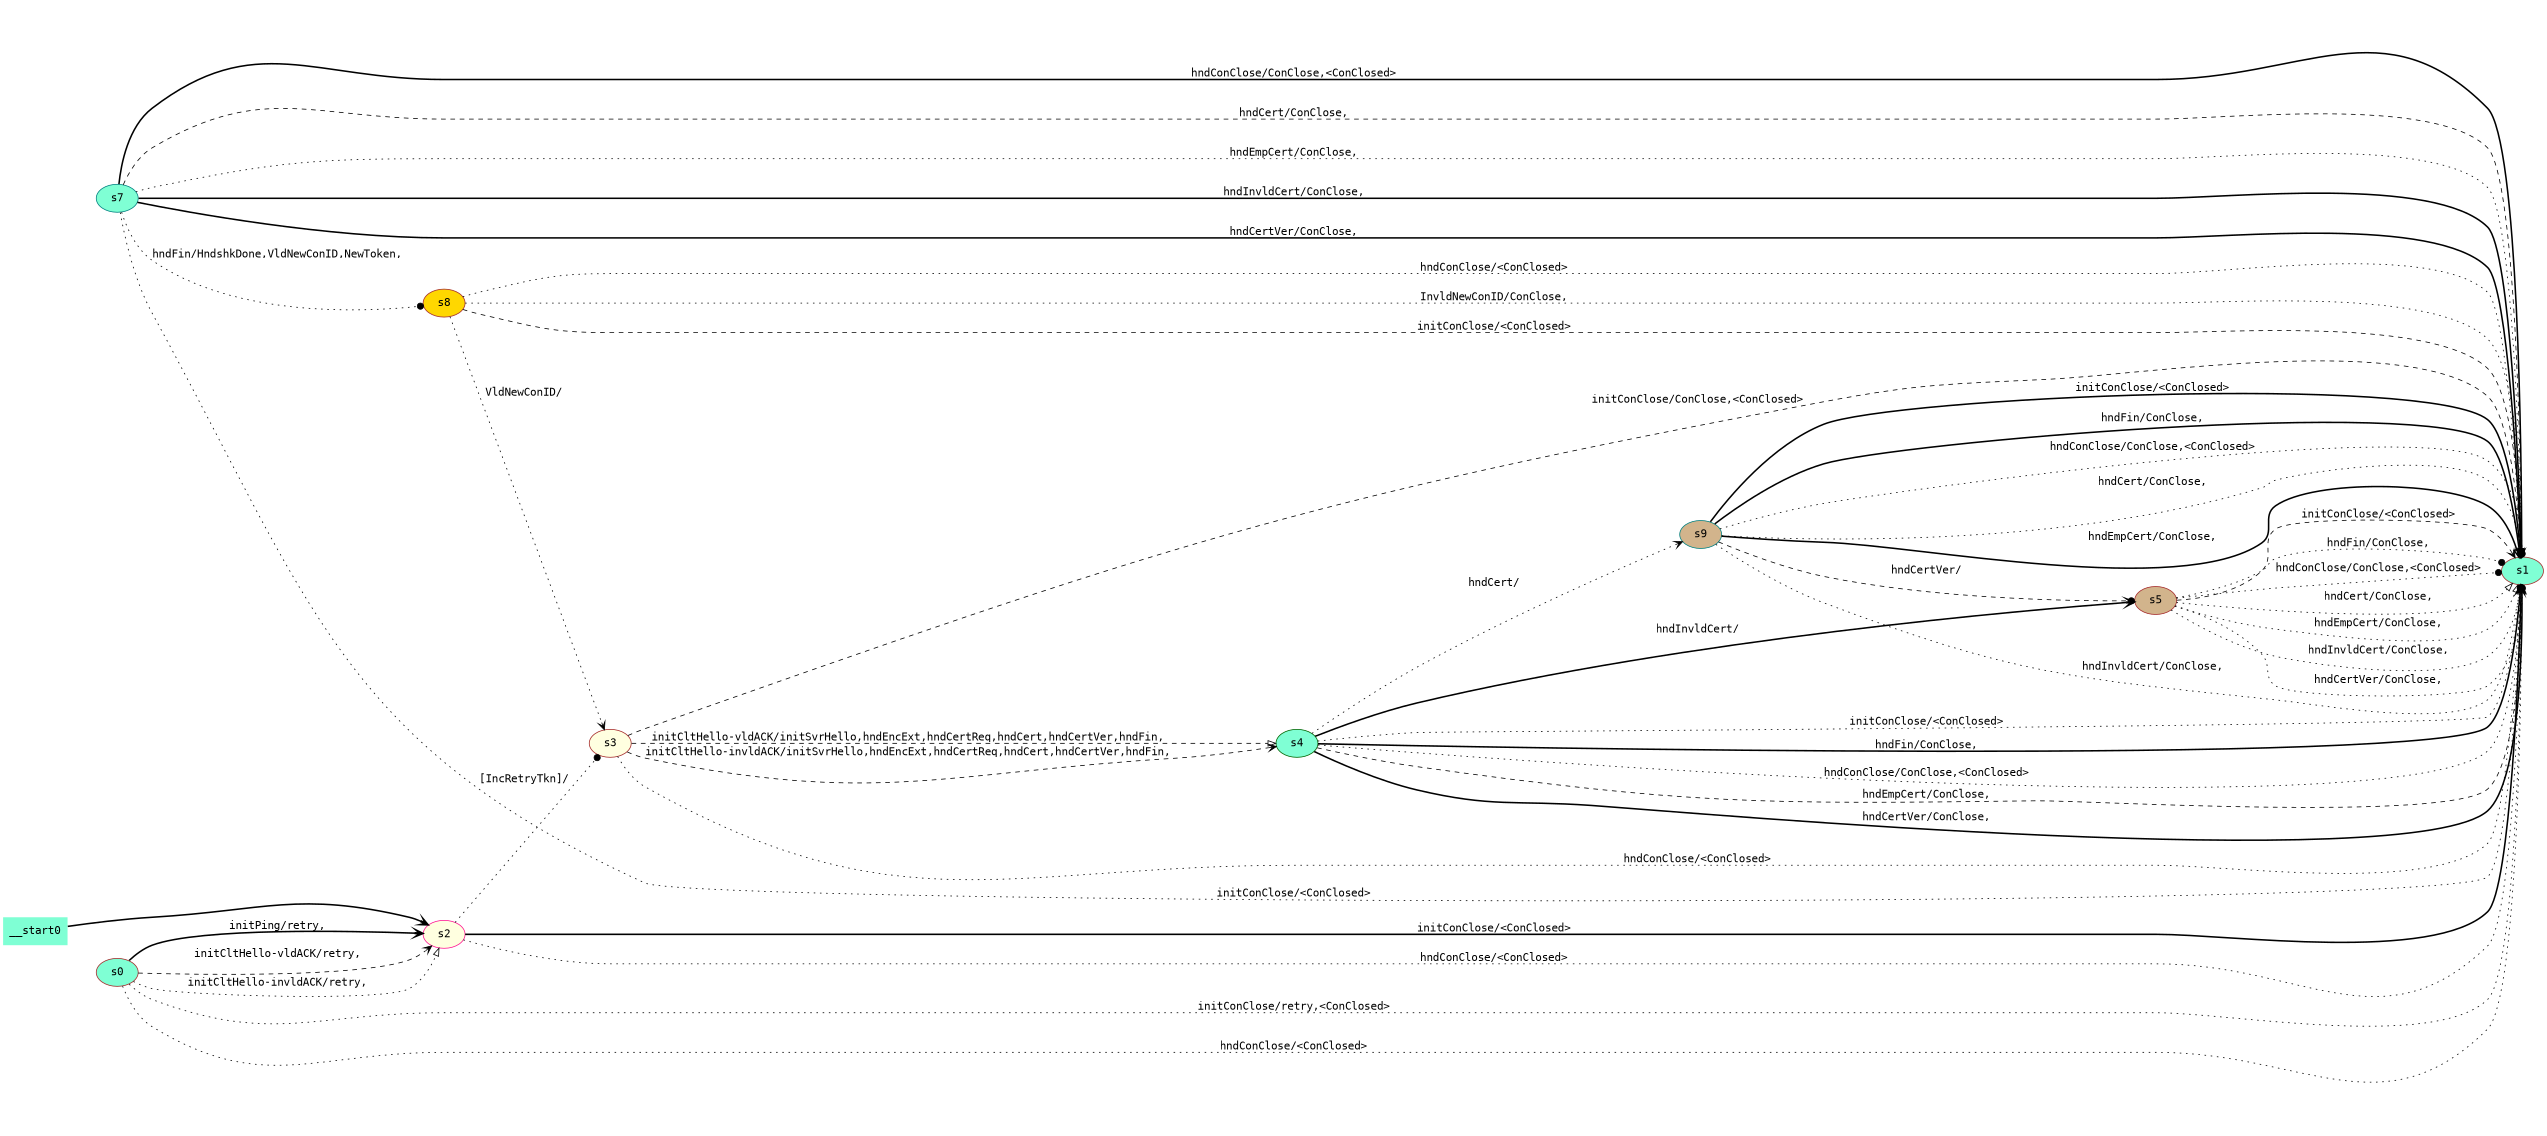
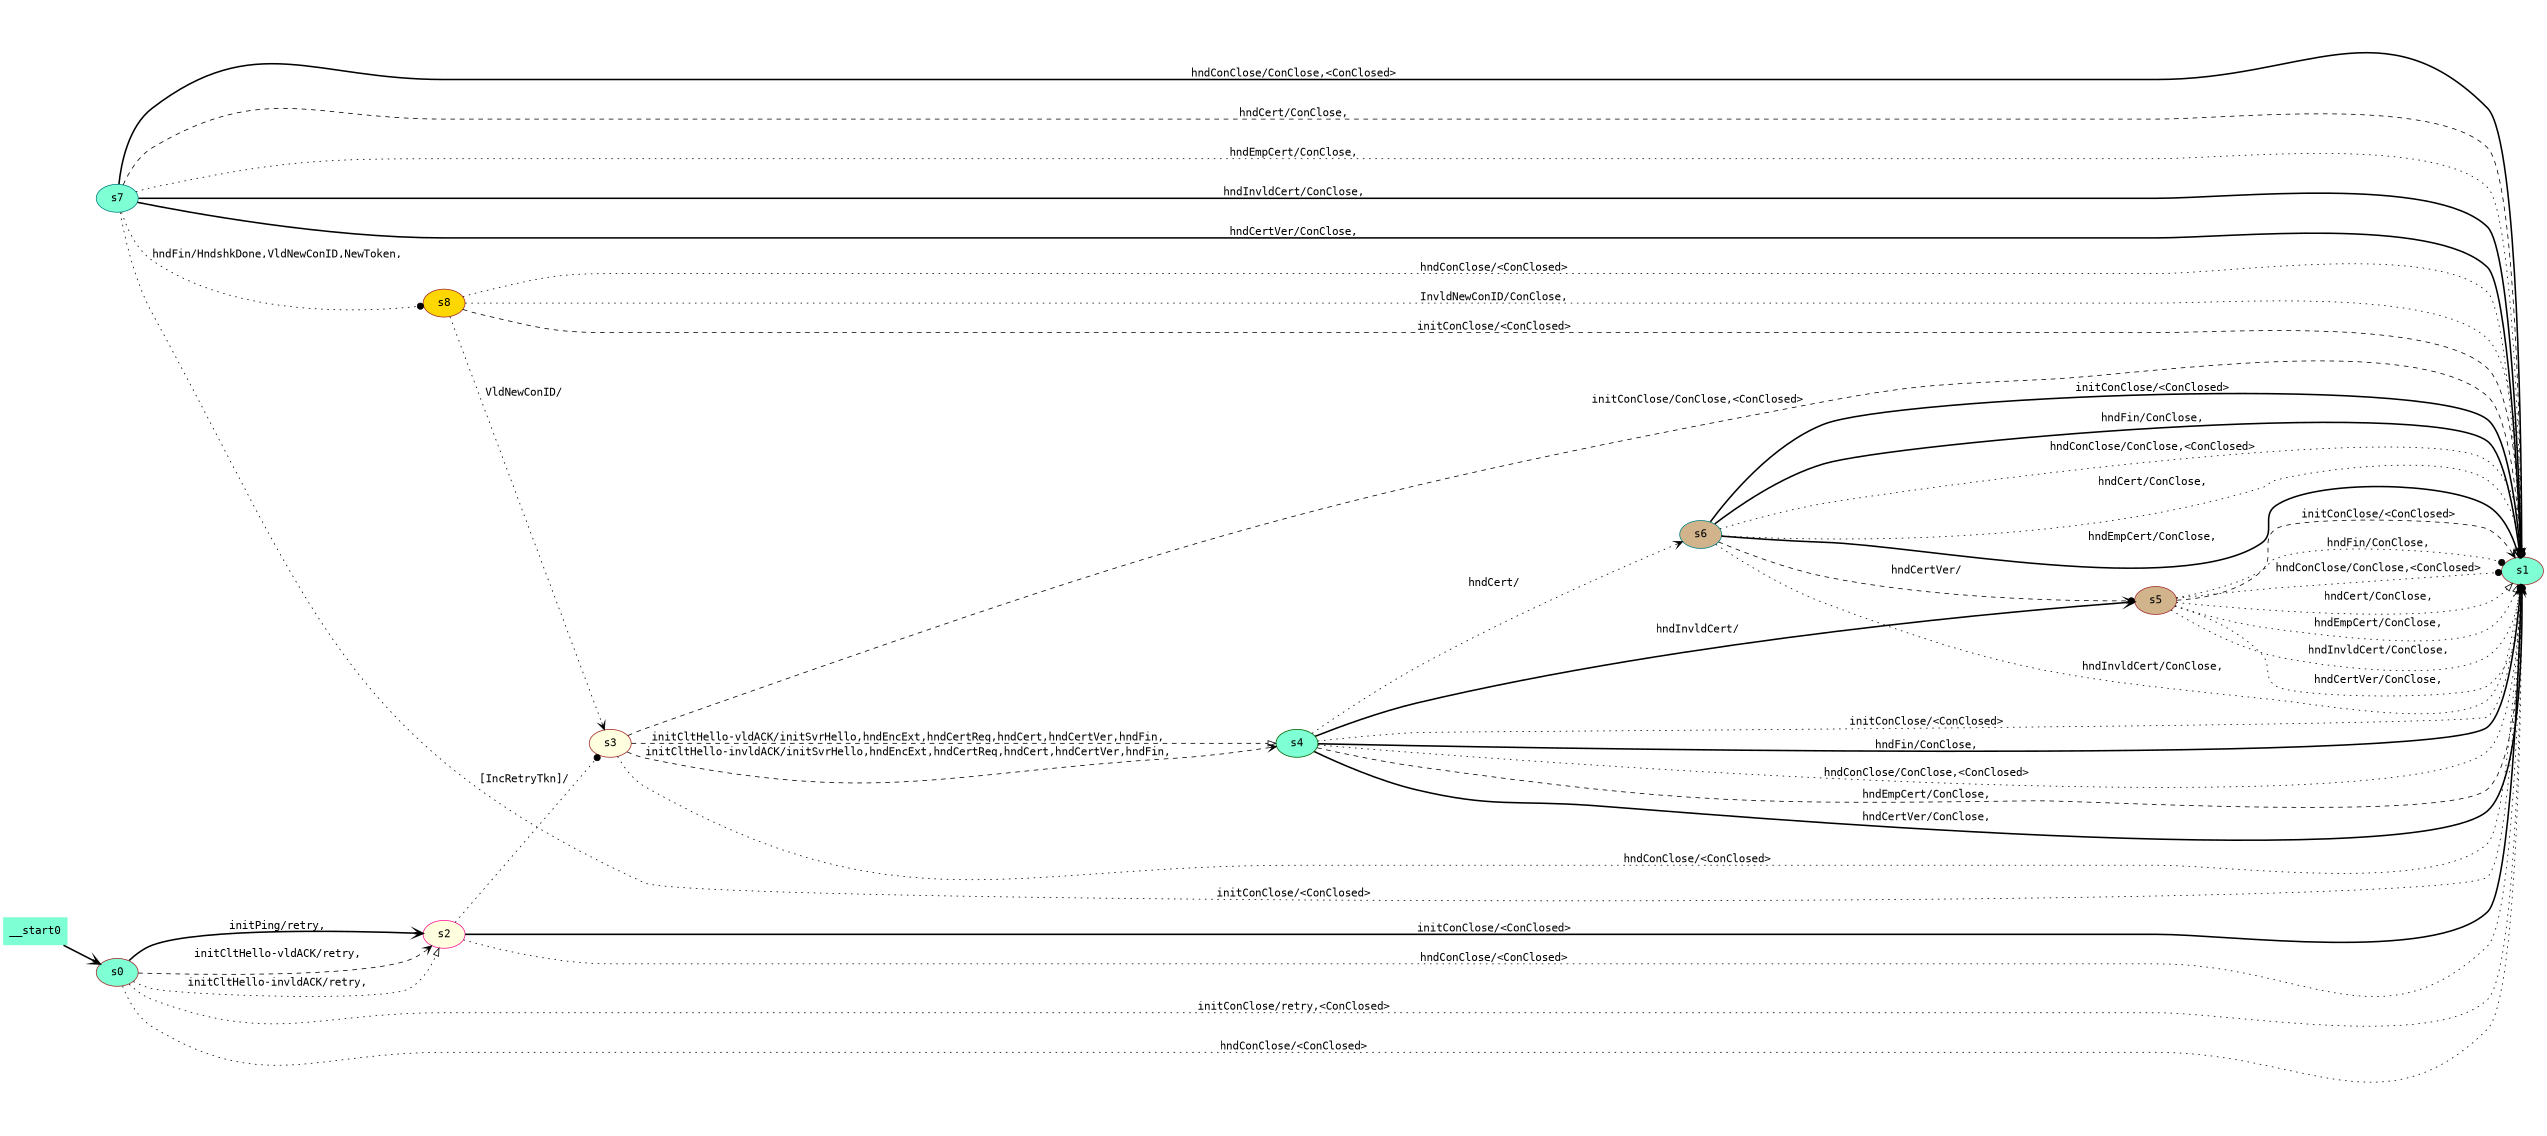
node "s9": label "s9" -> "s6"
edge "__start0" -> "s2": now "__start0" -> "s0"
